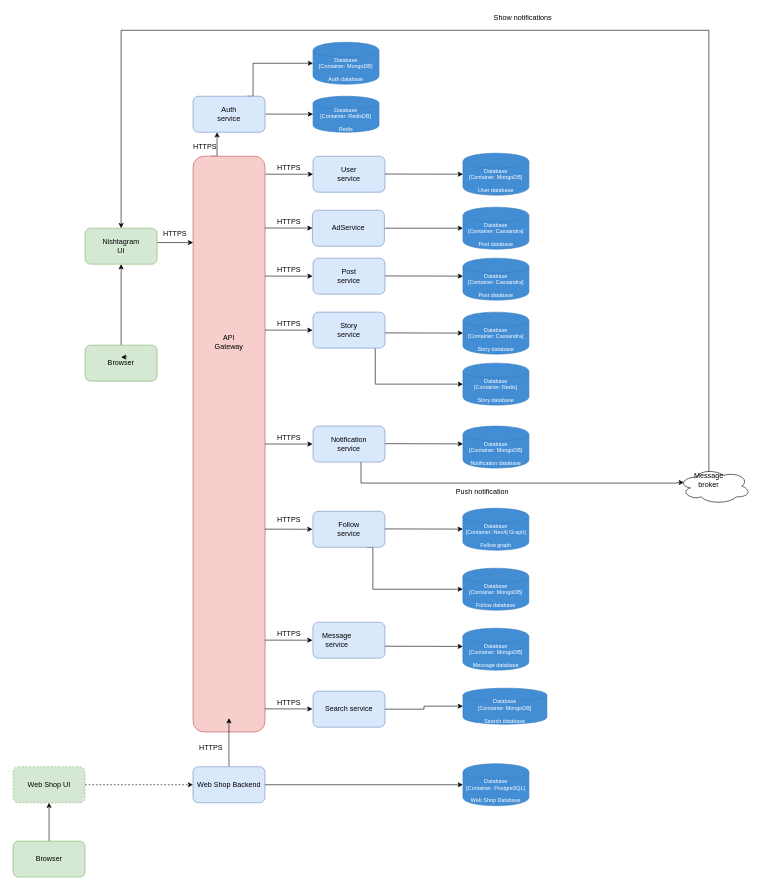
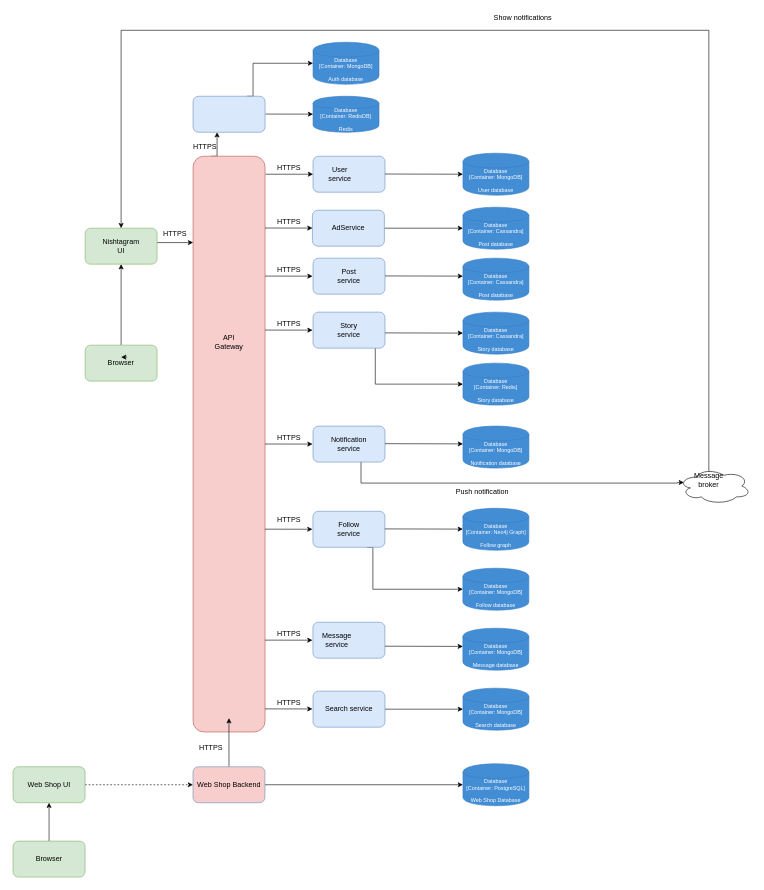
node "Auth service": removed
node "User service": moved (349, 174) -> (340, 174)
node "Database [Container: MongoDB] Search database": size 84x36 -> 66x42
node "Web Shop UI": style dashed -> solid
node "Web Shop Backend": fillcolor #dae8fc -> #f8cecc
